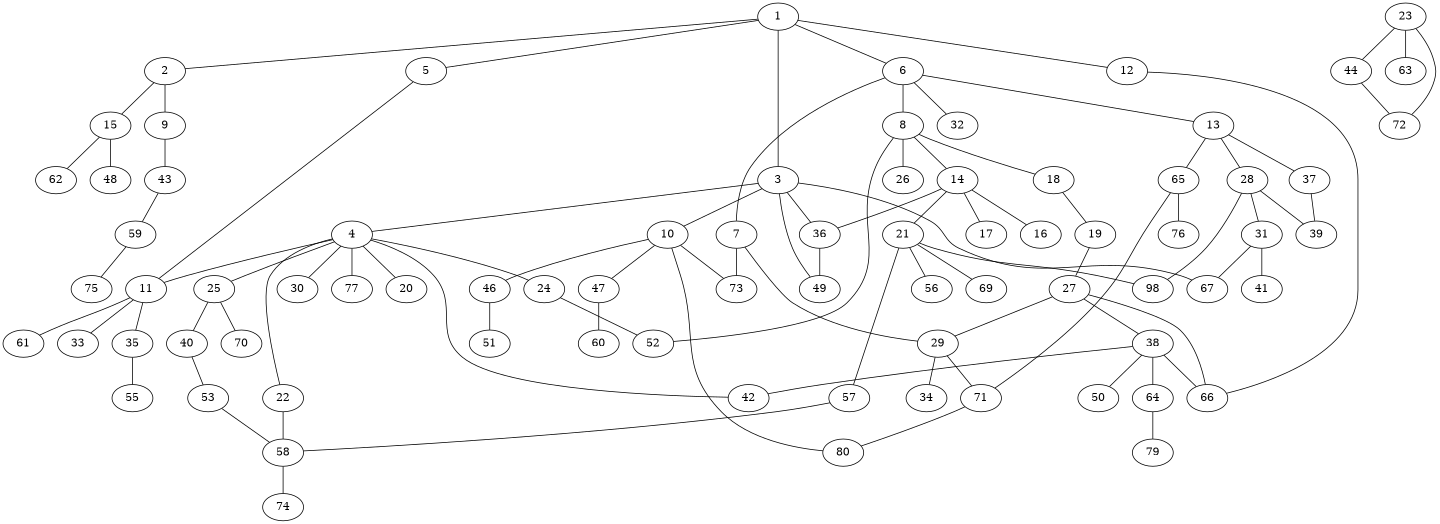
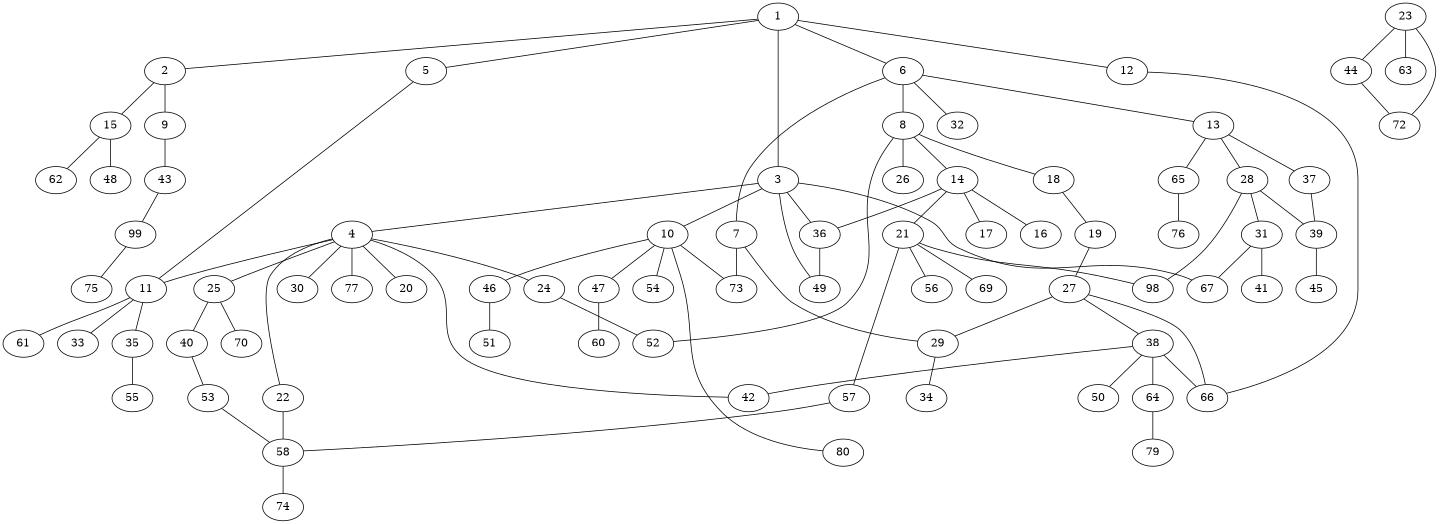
node "59": label "59" -> "99"
node "54": added
node "45": added
node "71": removed
